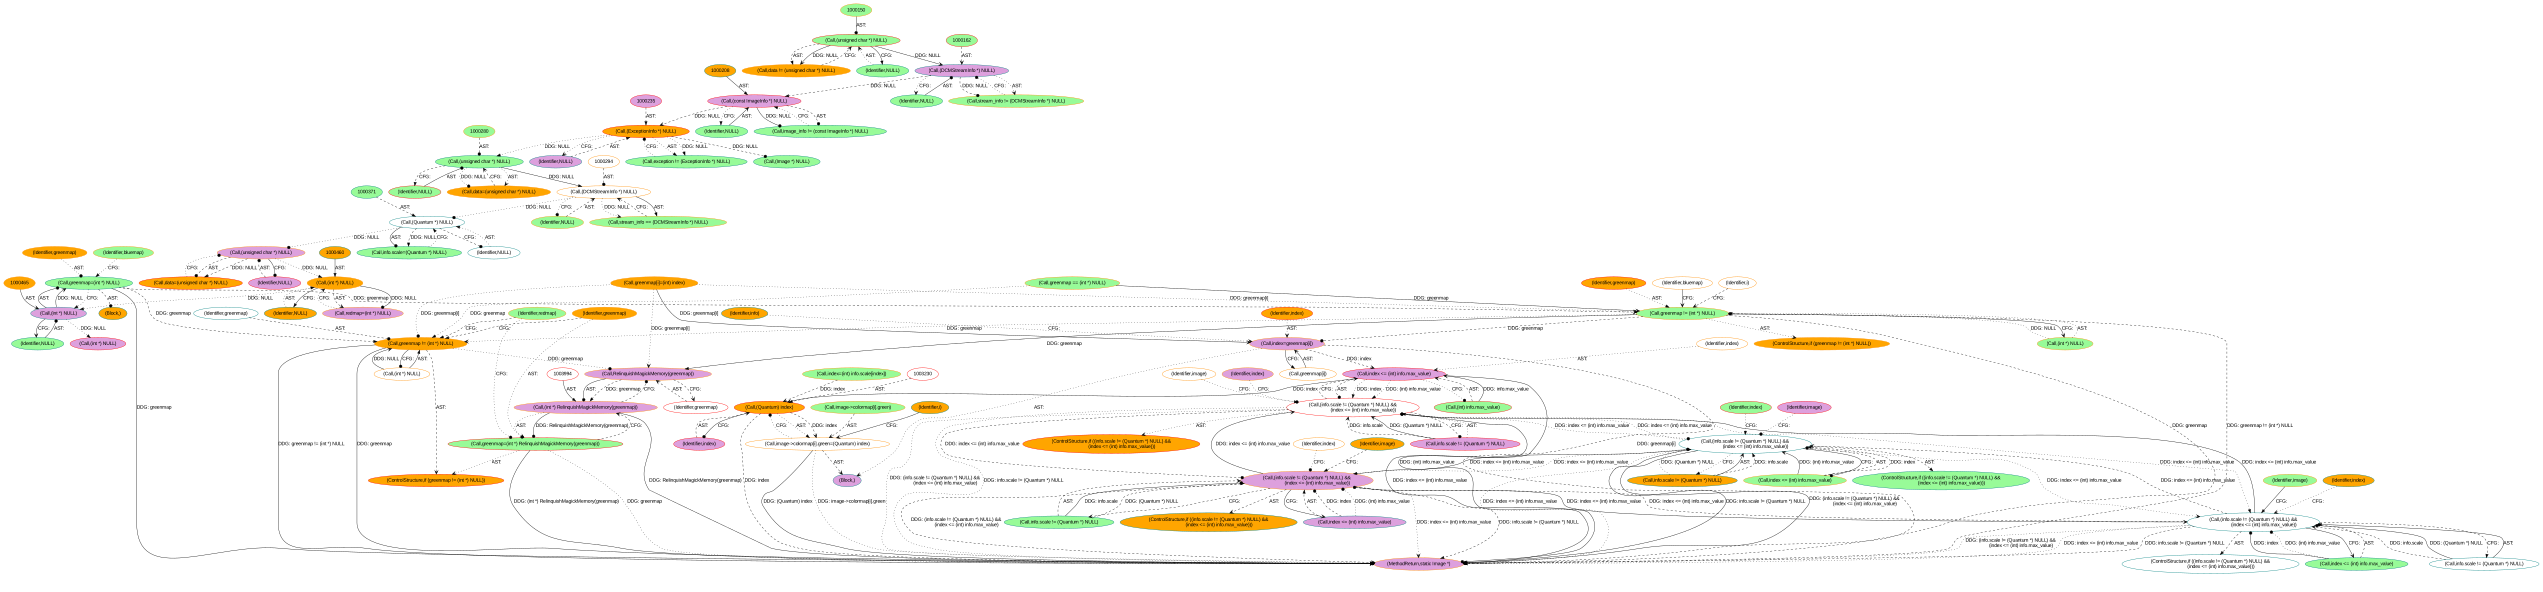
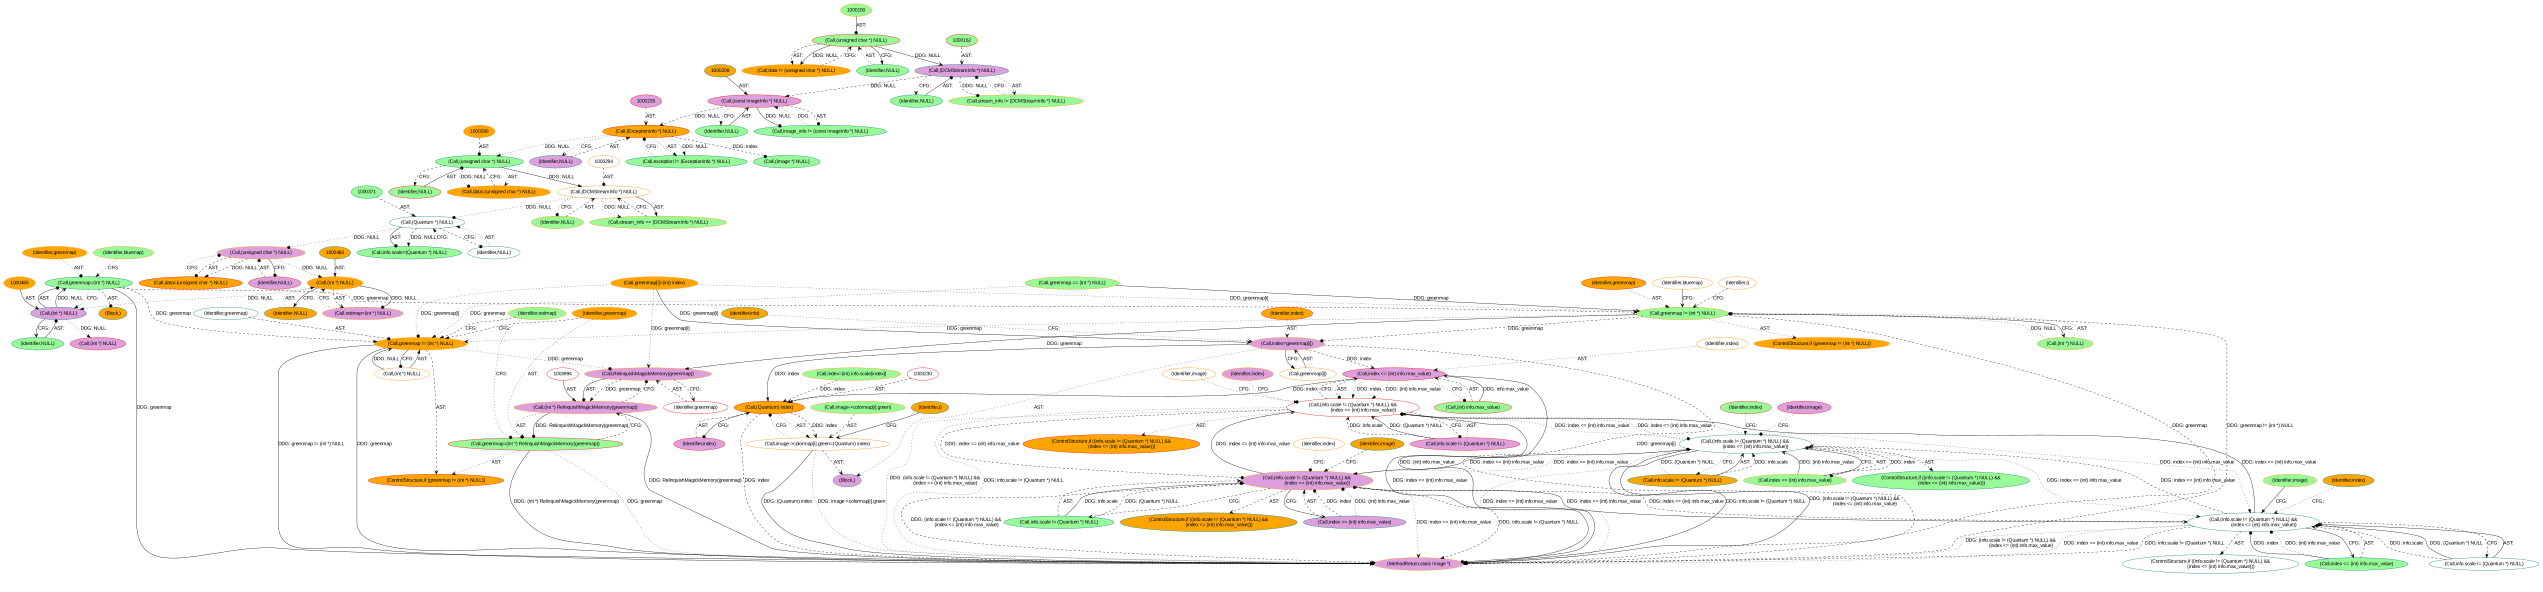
edge "1000235" -> "(Call,(ExceptionInfo *) NULL)": arrowhead normal -> vee
edge "(Call,image_info != (const ImageInfo *) NULL)" -> "(Call,(const ImageInfo *) NULL)": label "CFG: " -> "DDG: "
node "1000280": fillcolor palegreen -> orange
edge "(Call,(ExceptionInfo *) NULL)" -> "(Call,(Image *) NULL)": label "DDG: NULL" -> "DDG: index"
edge "(Call,index=greenmap[i])" -> "(Call,(Quantum) index)": added, label "DDG: index"
